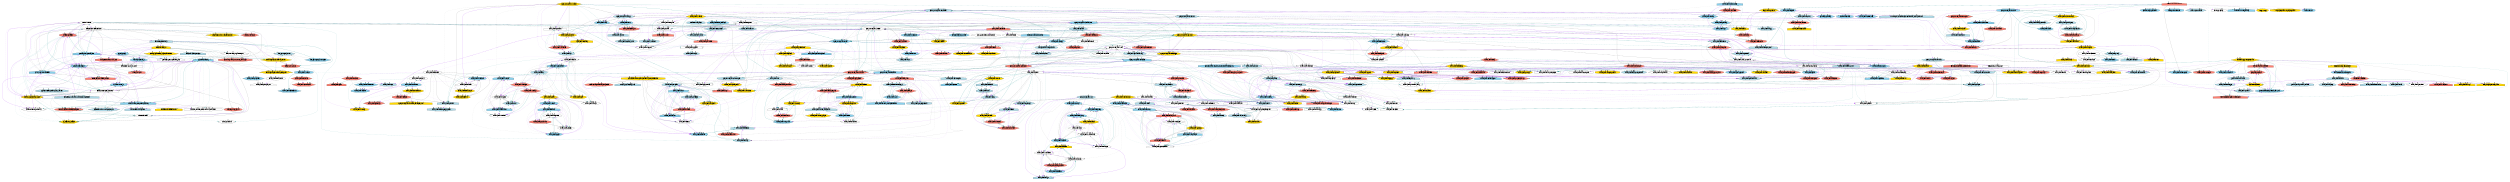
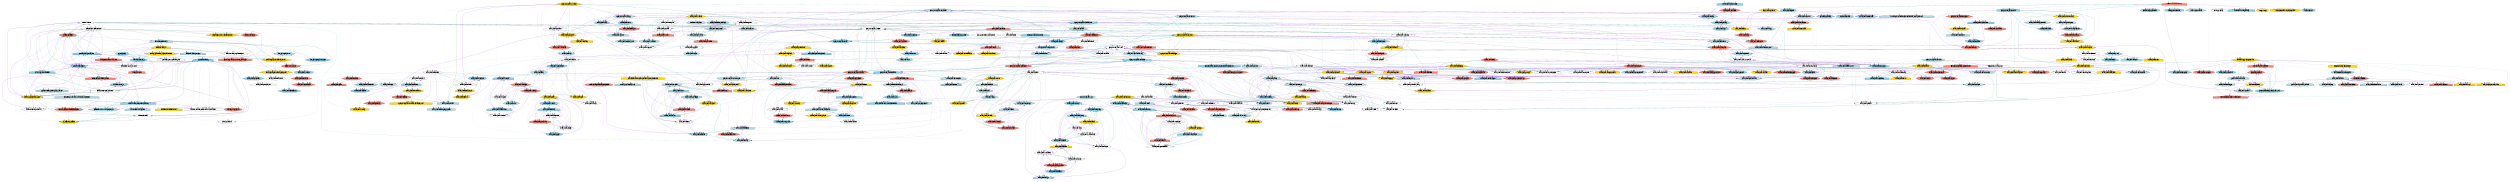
node "oslabs-beta/Khartes": fillcolor salmon -> white
